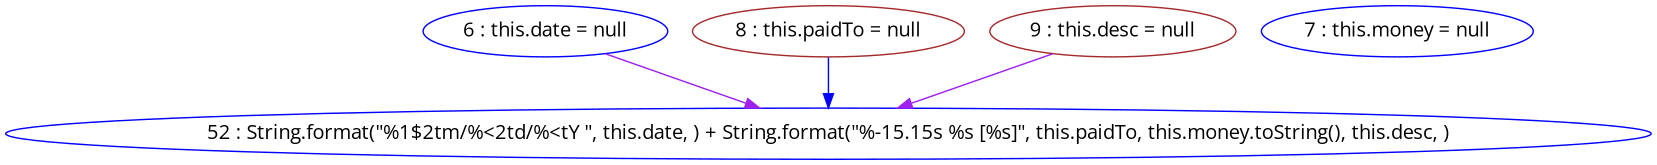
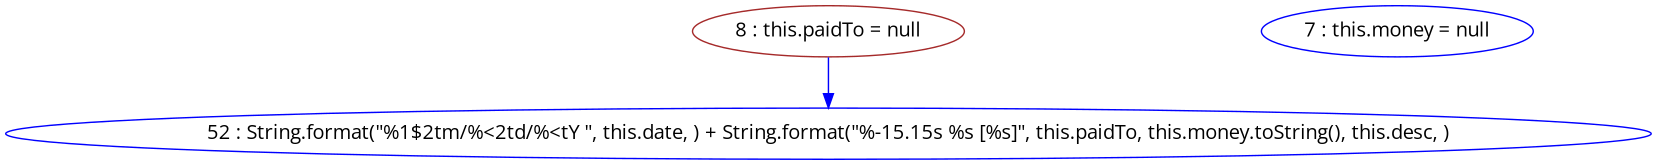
node "6 : this.date = null": removed
node "9 : this.desc = null": removed
